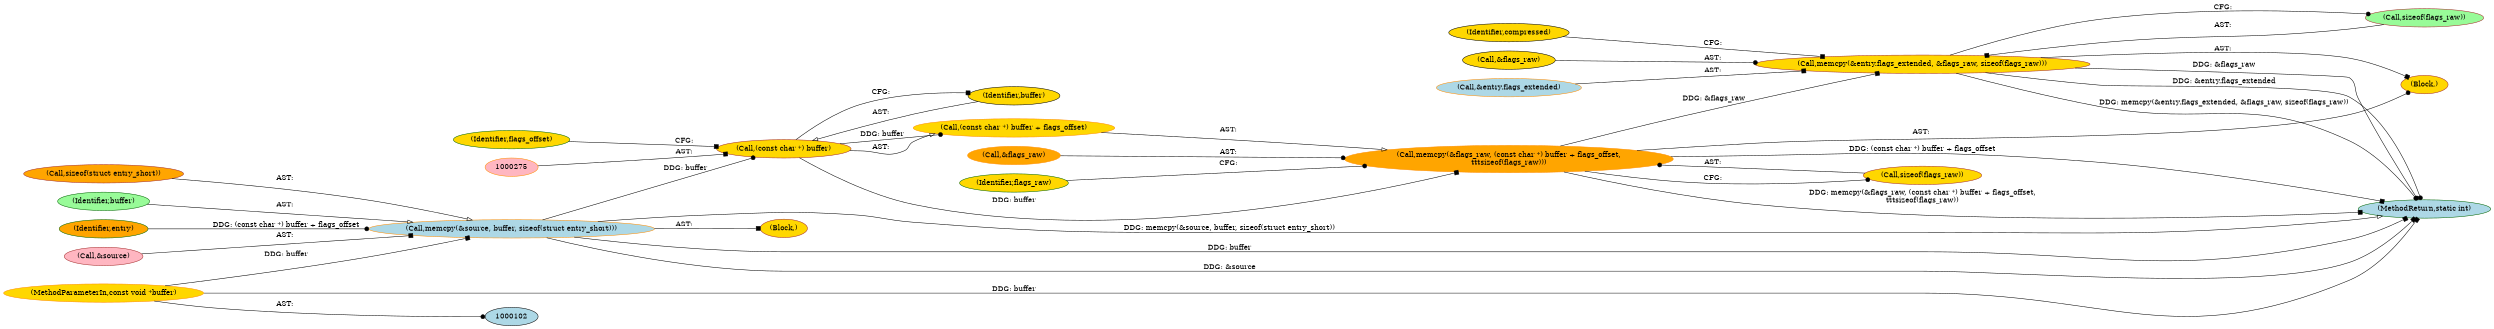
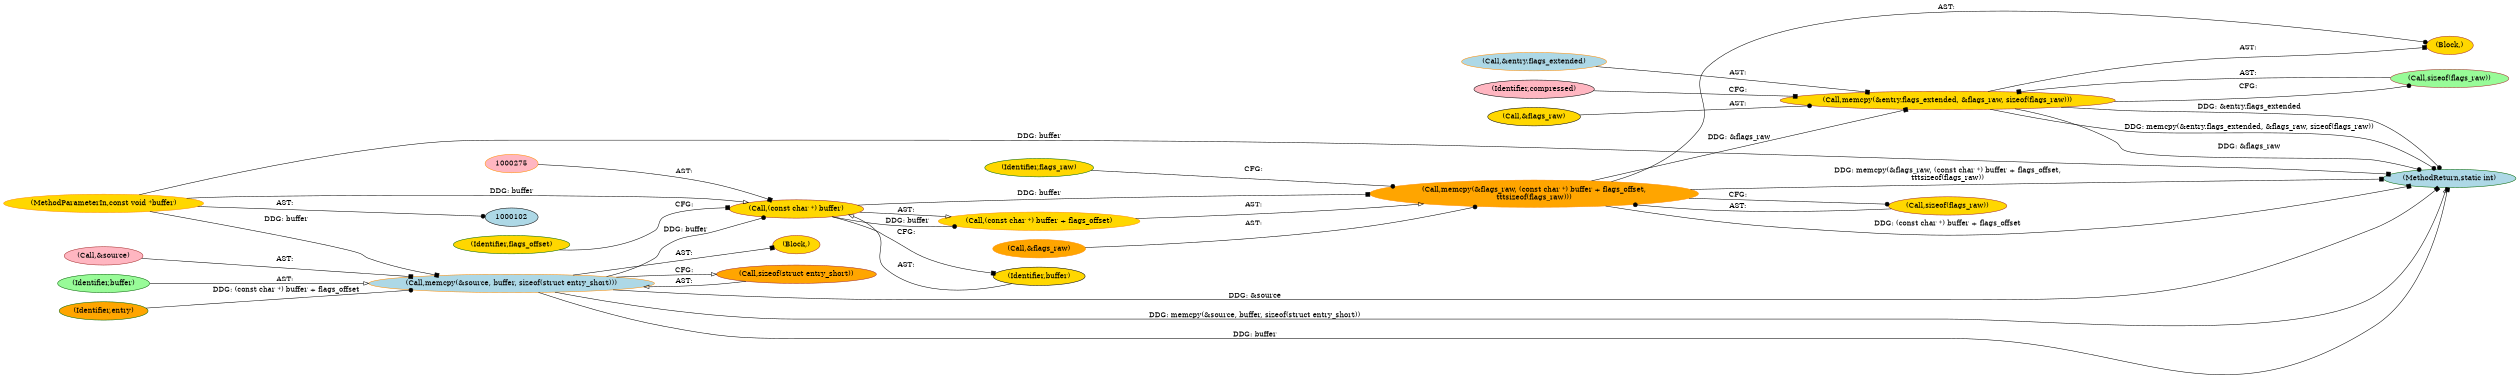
node "(Identifier,compressed)": fillcolor gold -> lightpink
edge "(MethodParameterIn,const void *buffer)" -> "(Call,(const char *) buffer)": added, label "DDG: buffer"
edge "(Call,memcpy(&source, buffer, sizeof(struct entry_short)))" -> "(Call,sizeof(struct entry_short))": added, label "CFG:"
